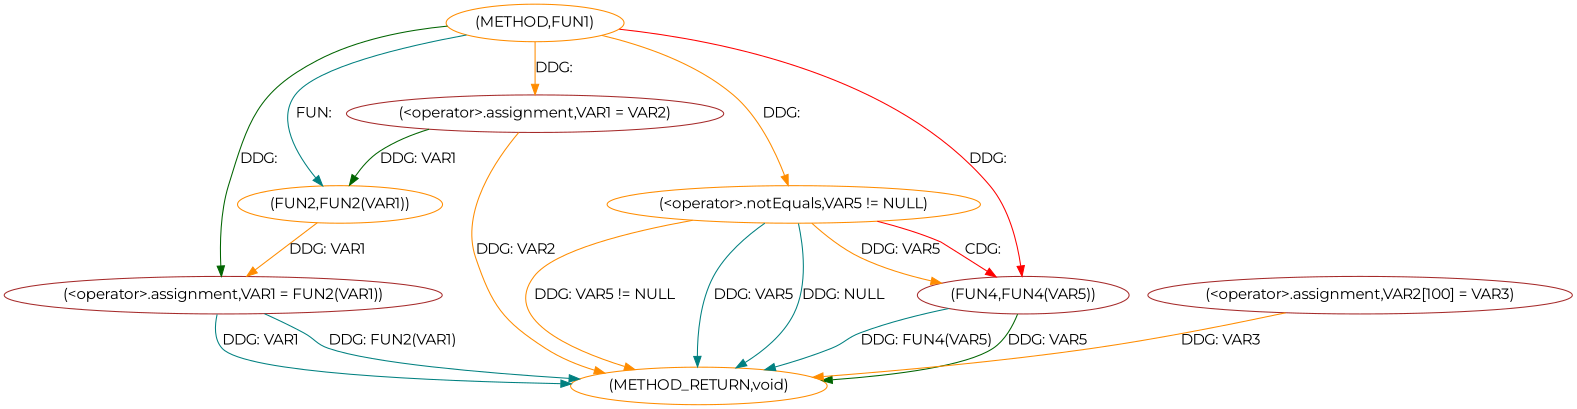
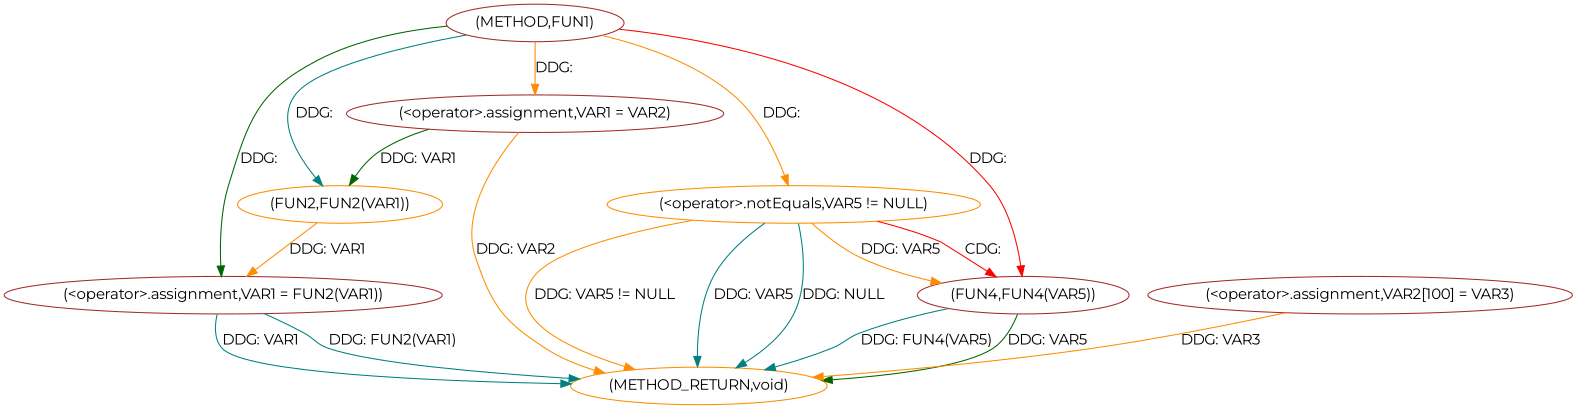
node "(METHOD,FUN1)": color darkorange -> brown
edge "(METHOD,FUN1)" -> "(FUN2,FUN2(VAR1))": label "FUN: " -> "DDG: "
